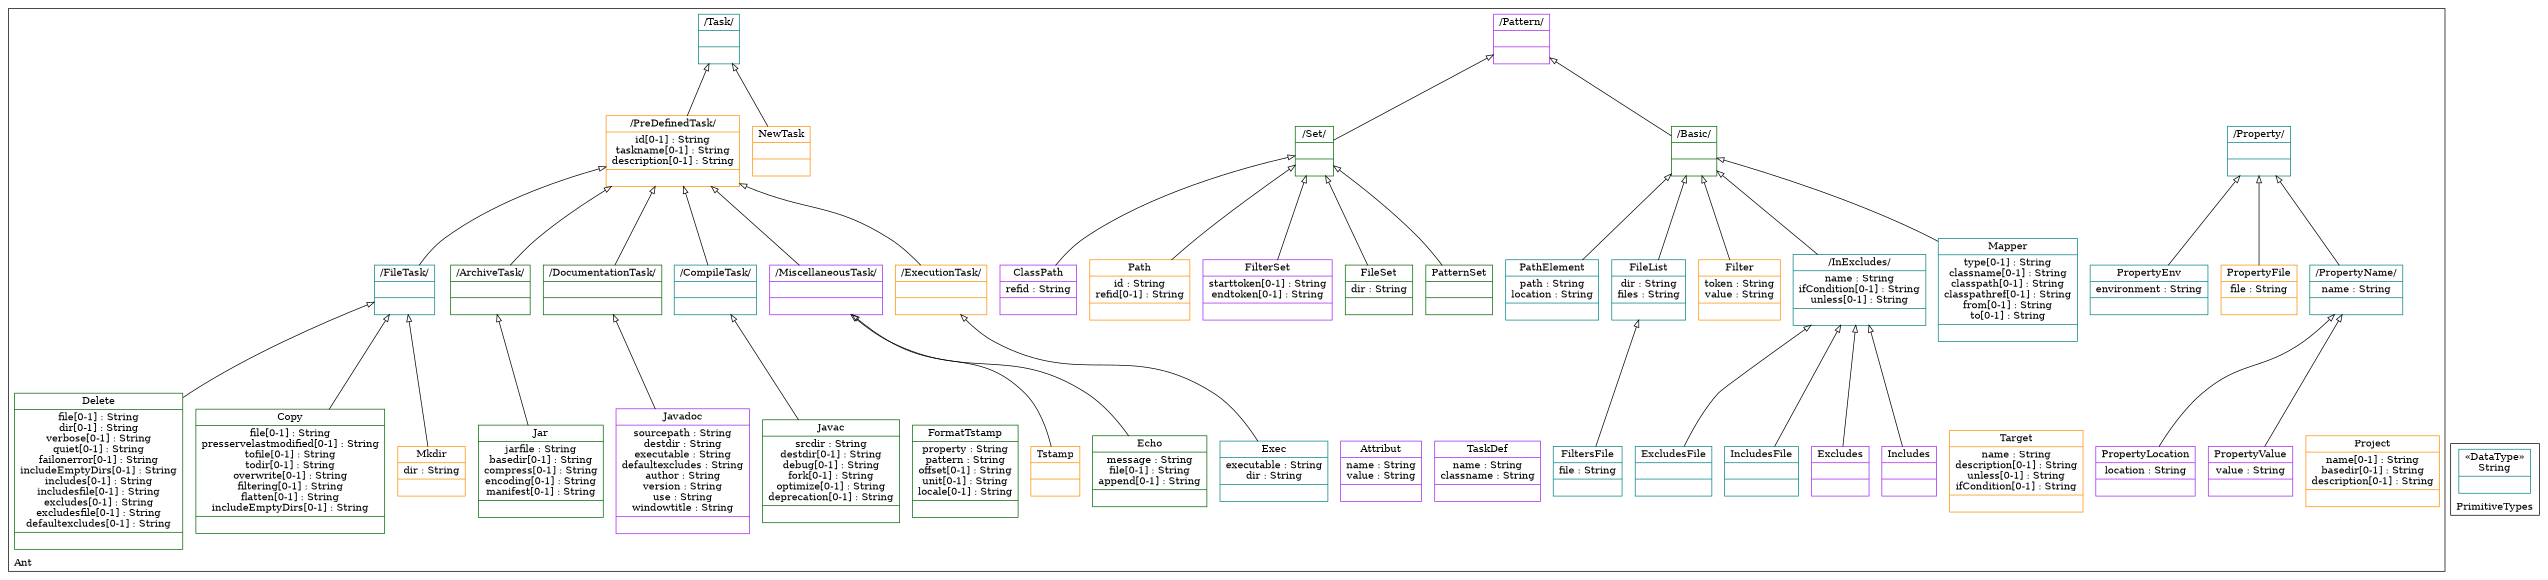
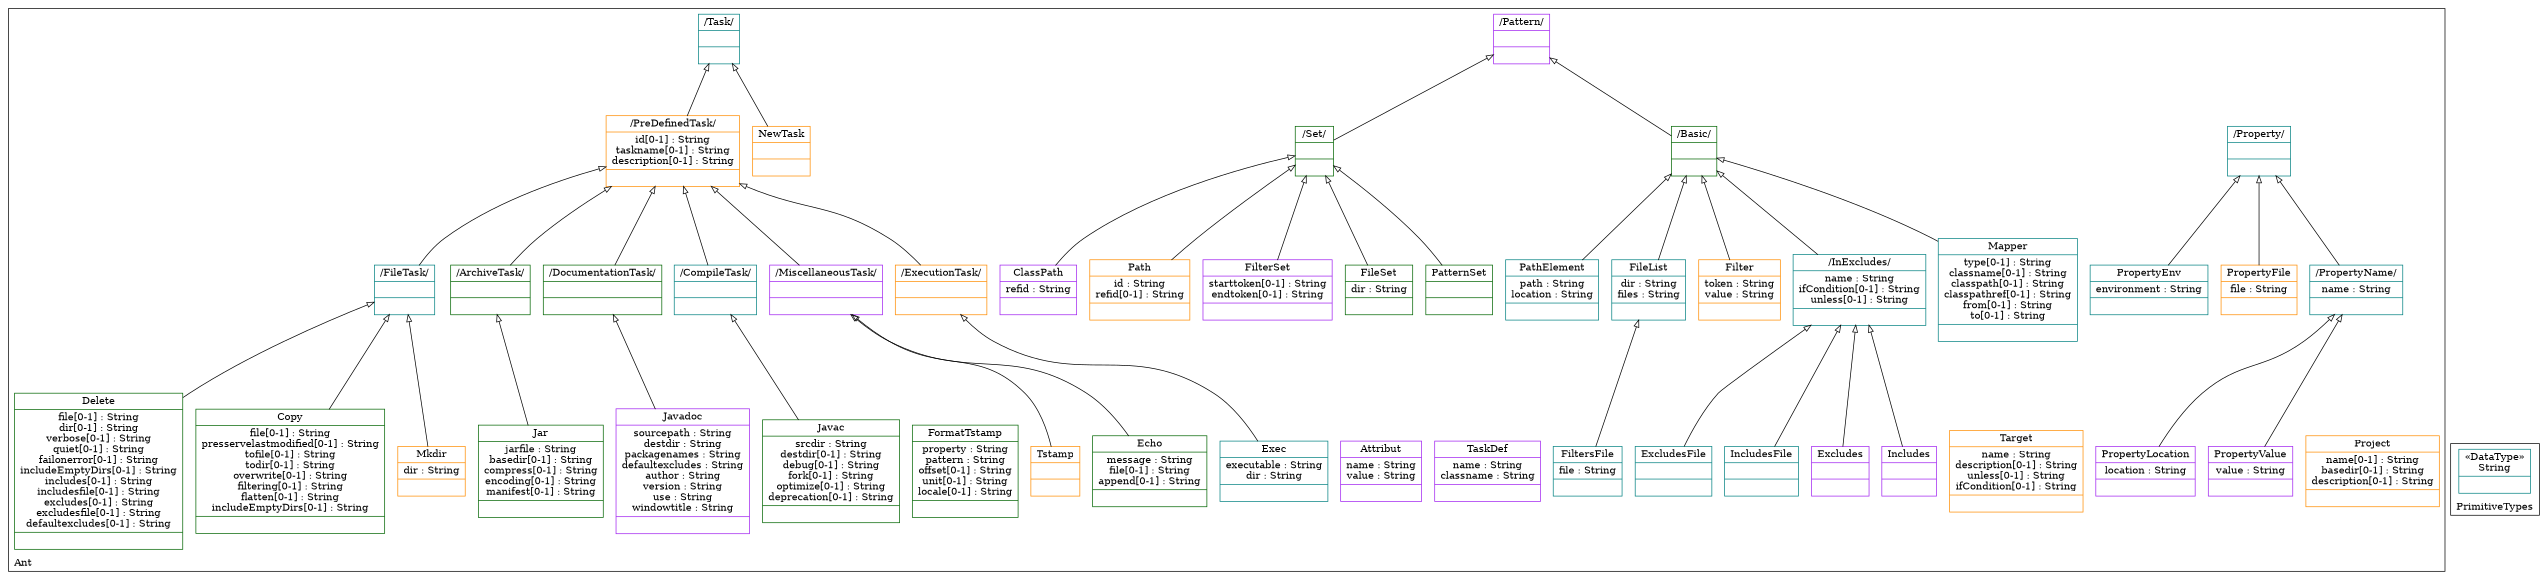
node "Javadoc": text "executable : String" -> "packagenames : String"
